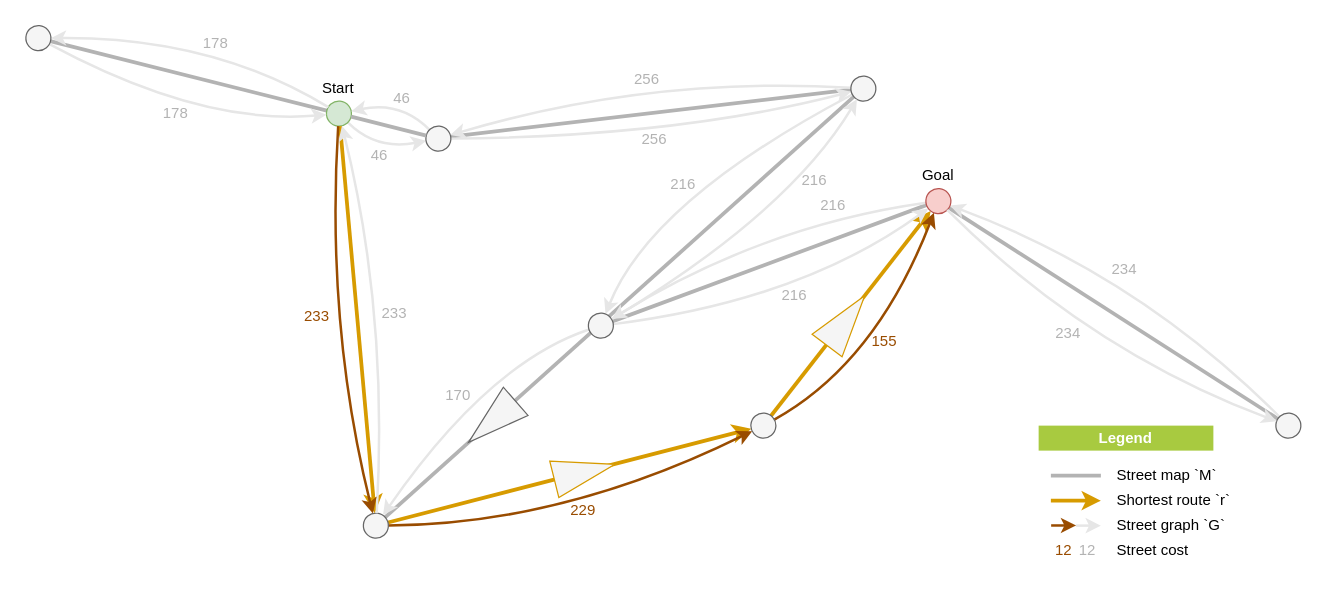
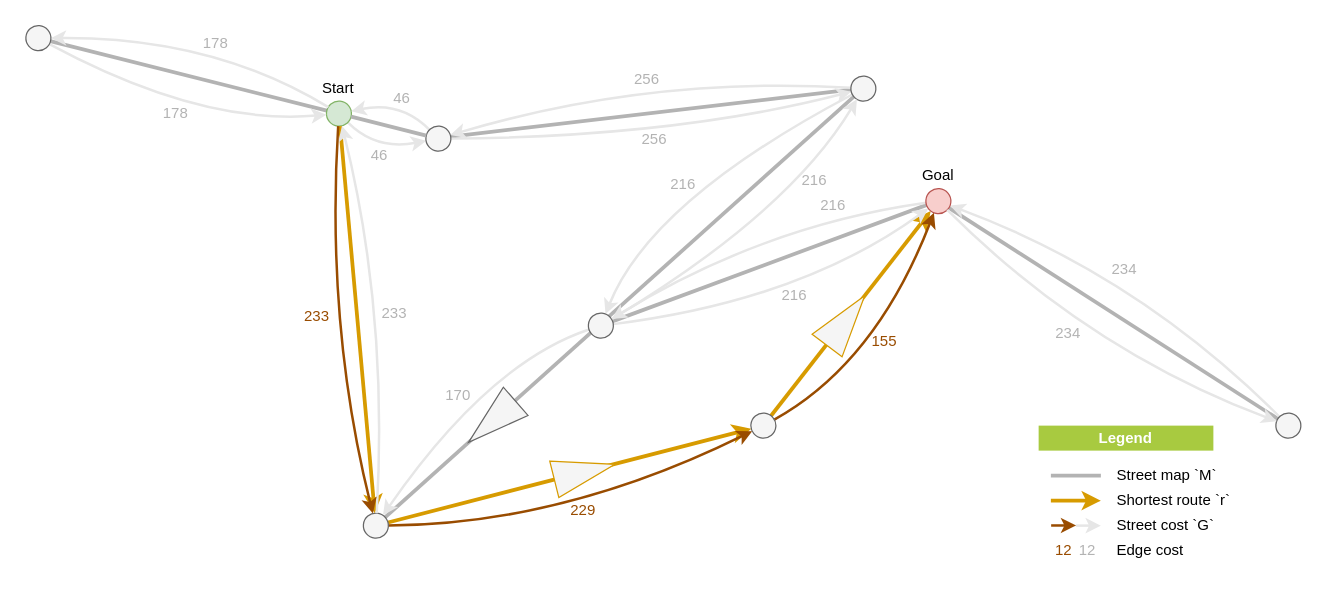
node "Street graph `G`": label "Street graph `G`" -> "Street cost `G`"
node "Street cost": label "Street cost" -> "Edge cost"
